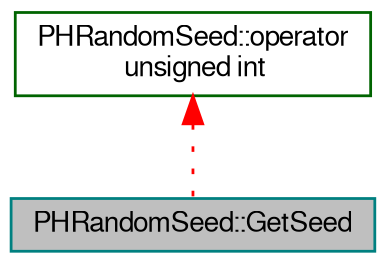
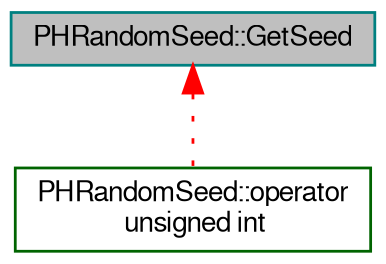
edge "PHRandomSeed::GetSeed" -> "PHRandomSeed::operator unsigned int": reversed
